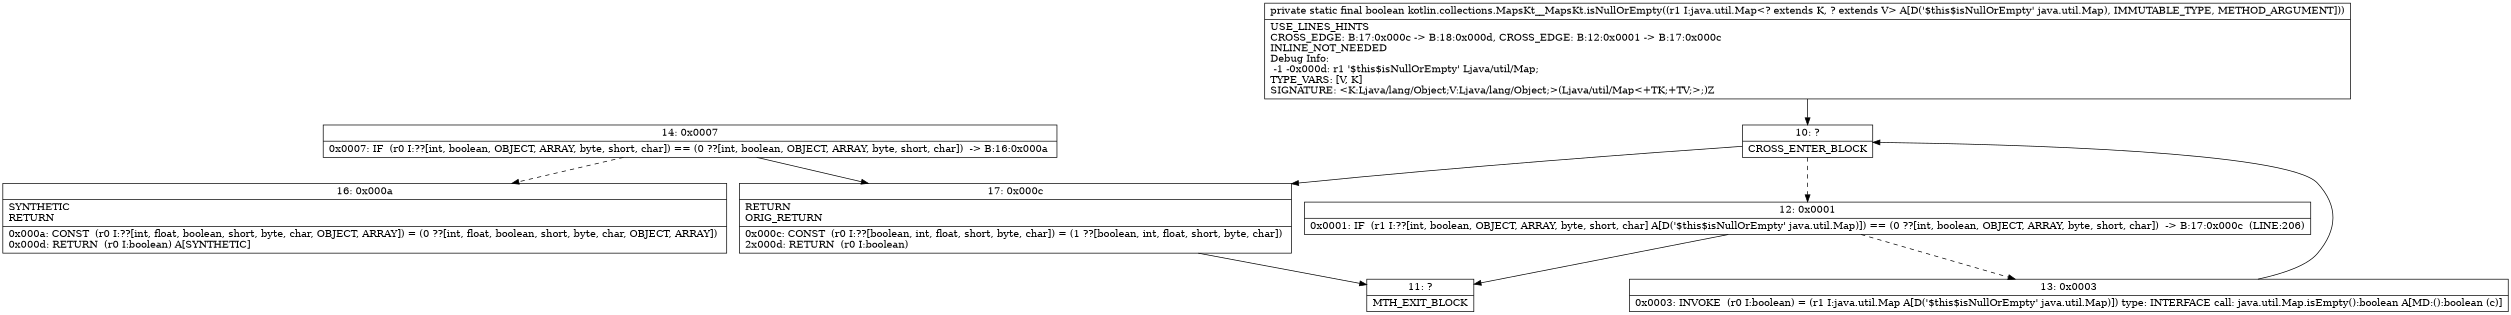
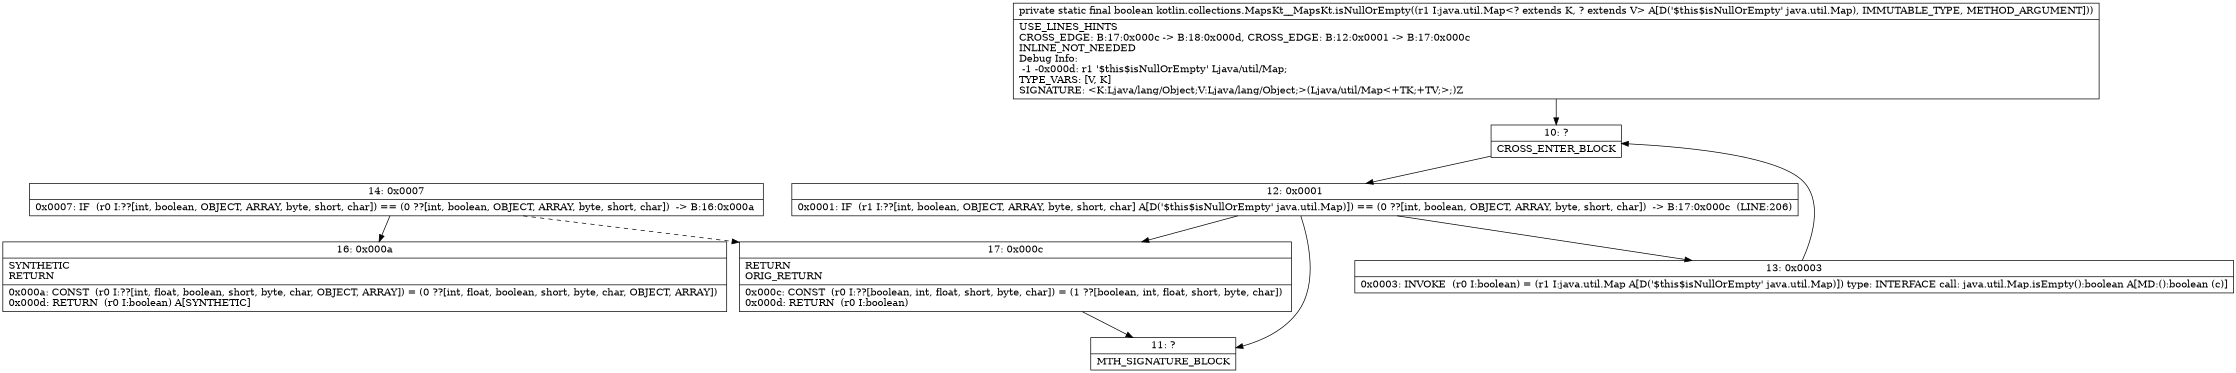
edge "10: ?" -> "17: 0x000c": now "12: 0x0001" -> "17: 0x000c"
edge "14: 0x0007" -> "16: 0x000a": style dashed -> solid
edge "14: 0x0007" -> "17: 0x000c": style solid -> dashed
edge "10: ?" -> "12: 0x0001": style dashed -> solid
node "17: 0x000c": text "2x000d: RETURN  (r0 I:boolean)" -> "0x000d: RETURN  (r0 I:boolean)"
edge "12: 0x0001" -> "13: 0x0003": style dashed -> solid
node "11: ?": text "MTH_EXIT_BLOCK" -> "MTH_SIGNATURE_BLOCK"
